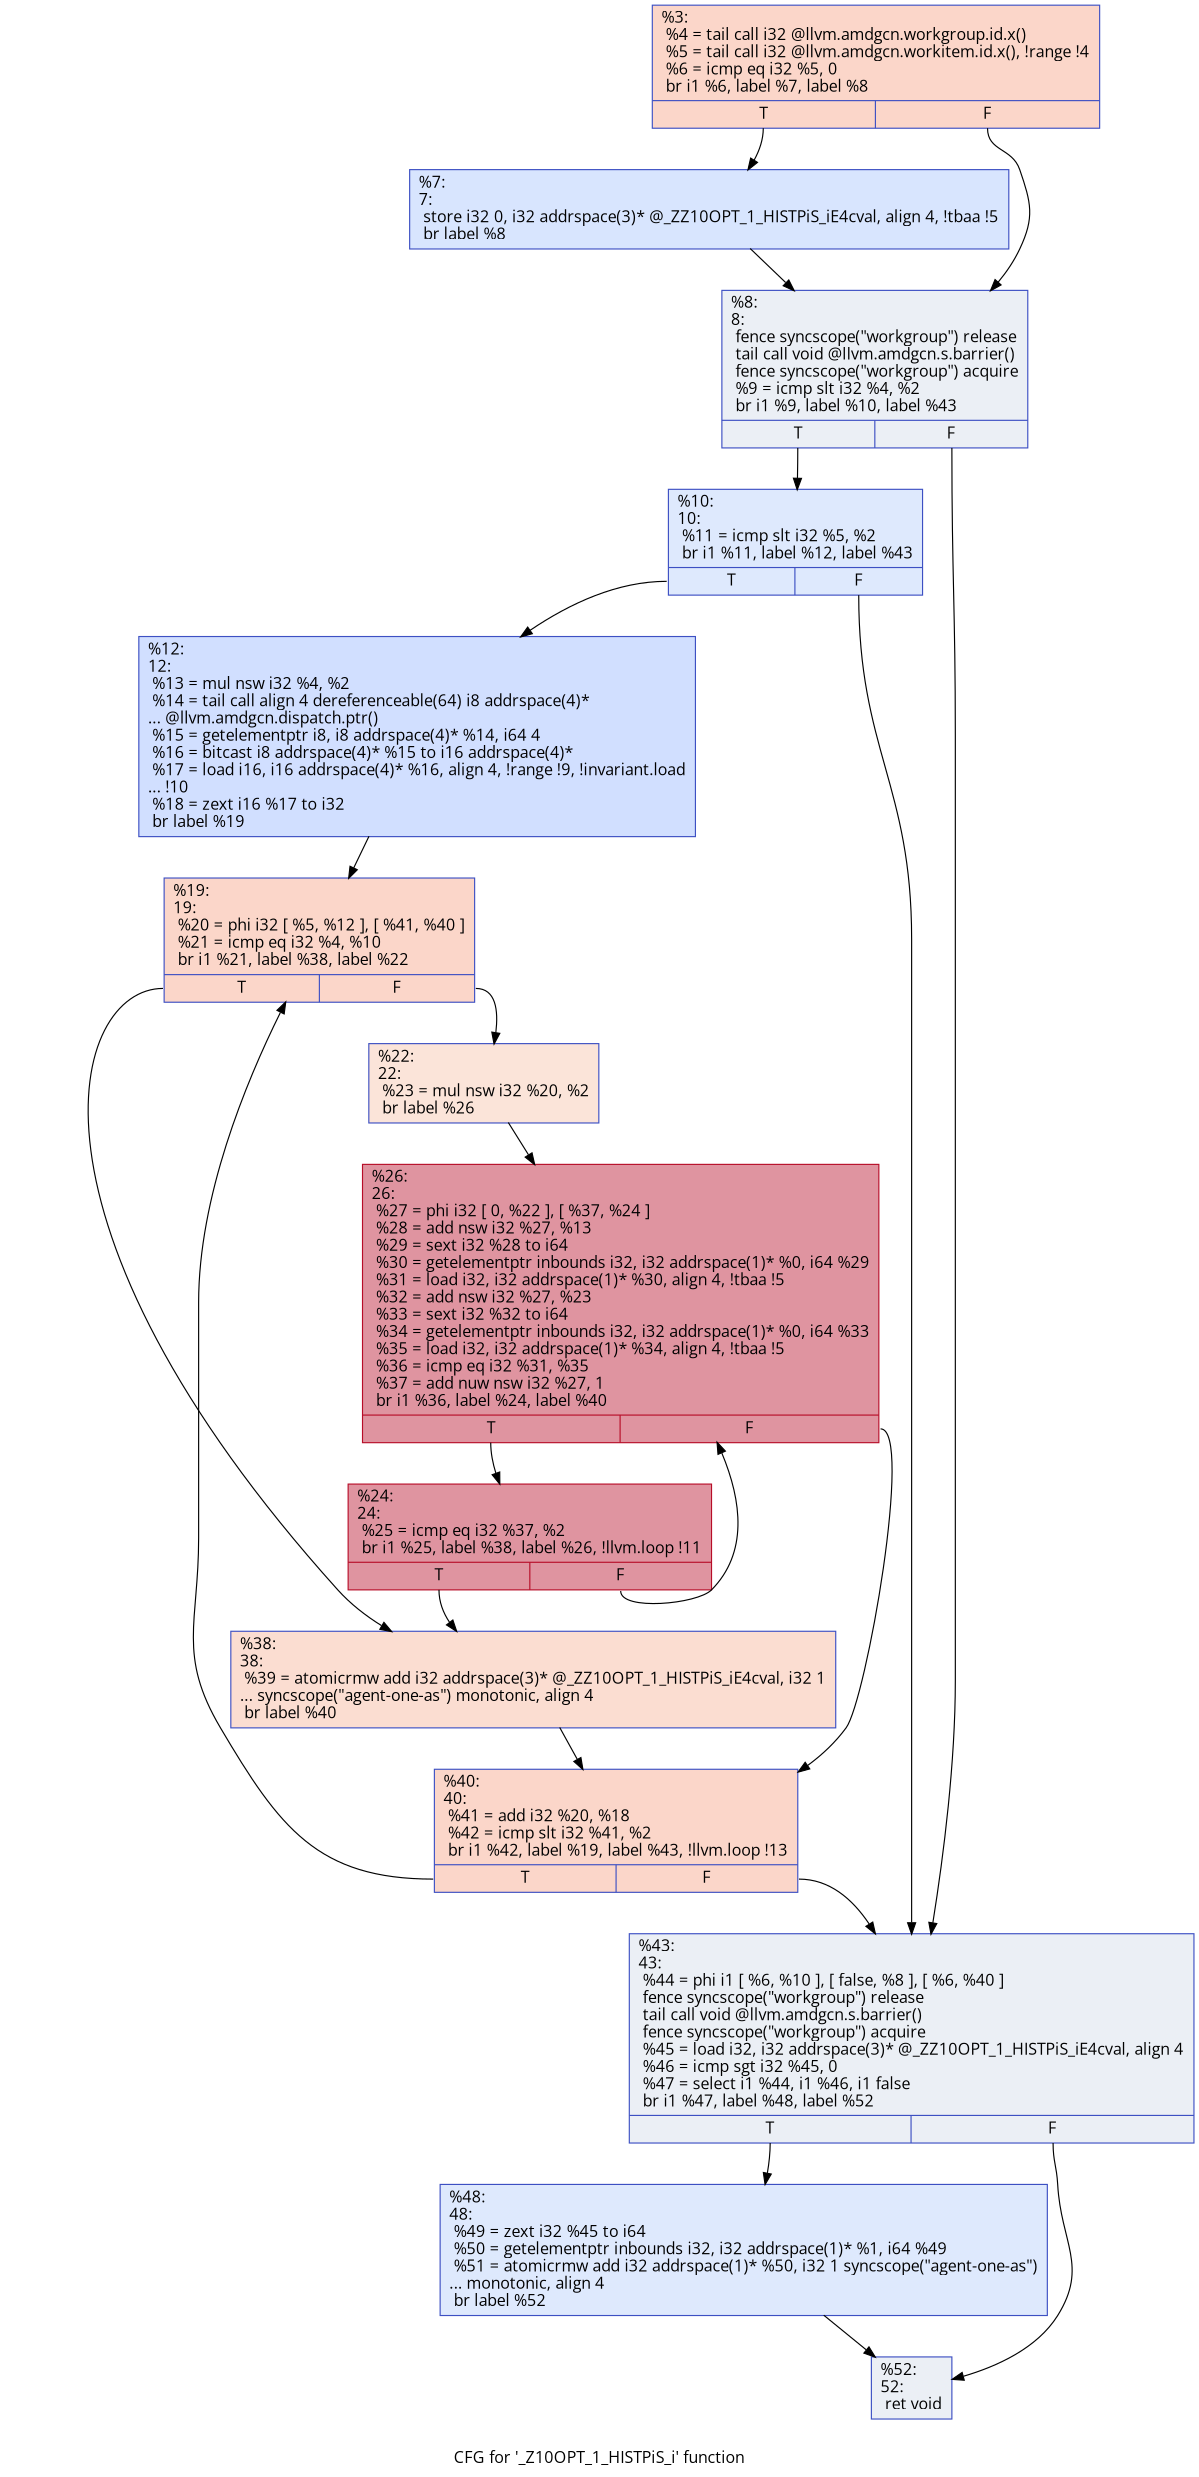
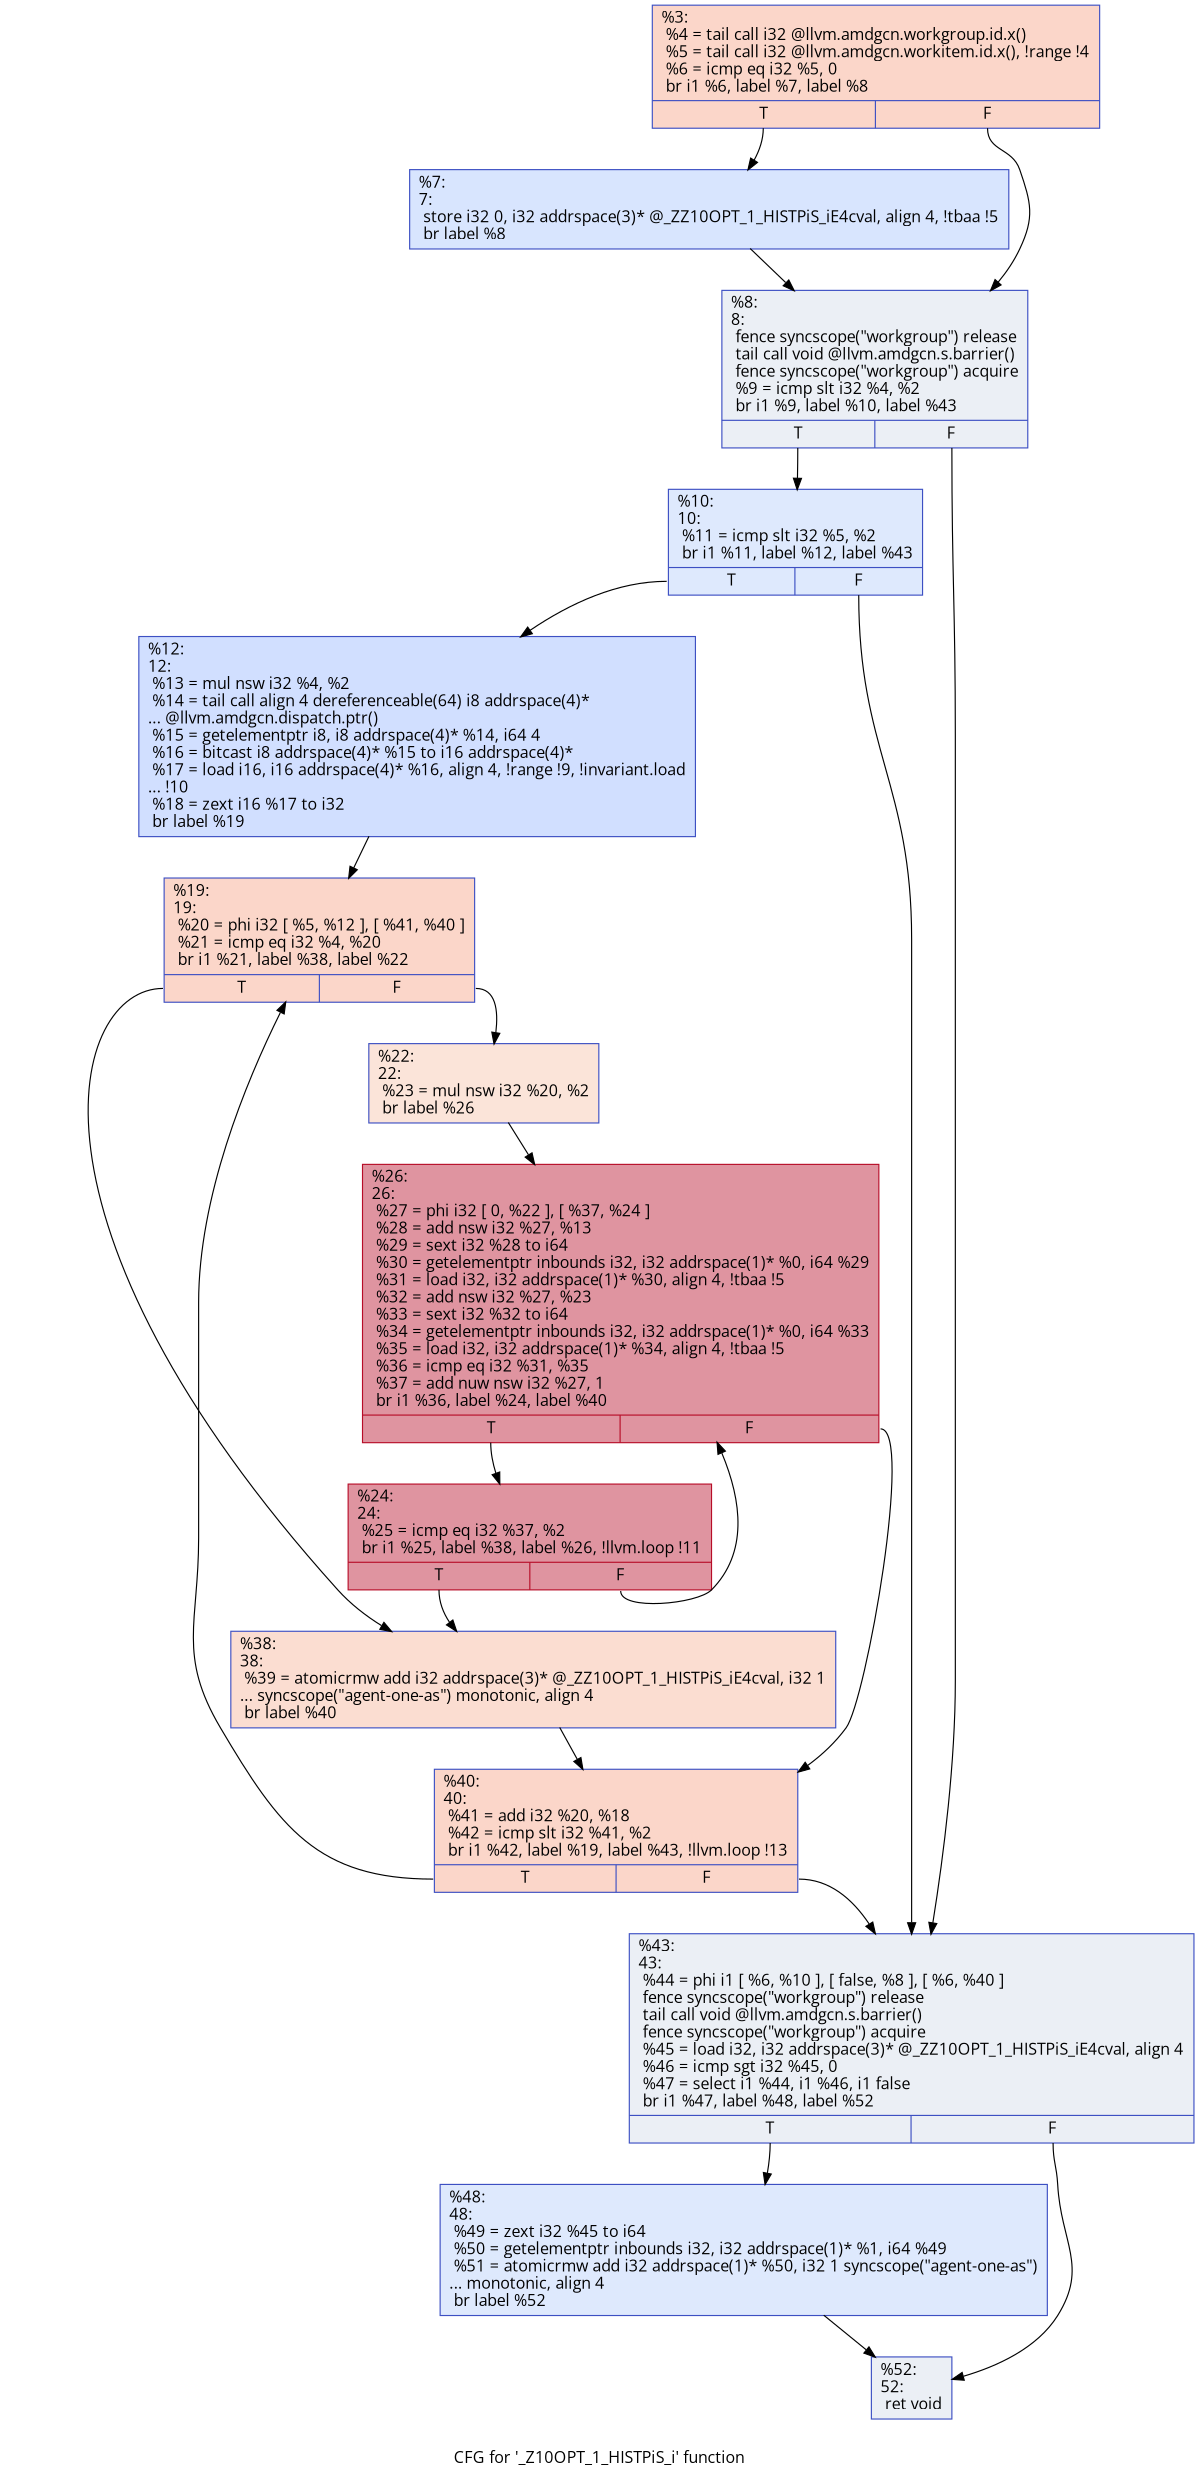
node "%19:": text "%21 = icmp eq i32 %4, %10" -> "%21 = icmp eq i32 %4, %20"
